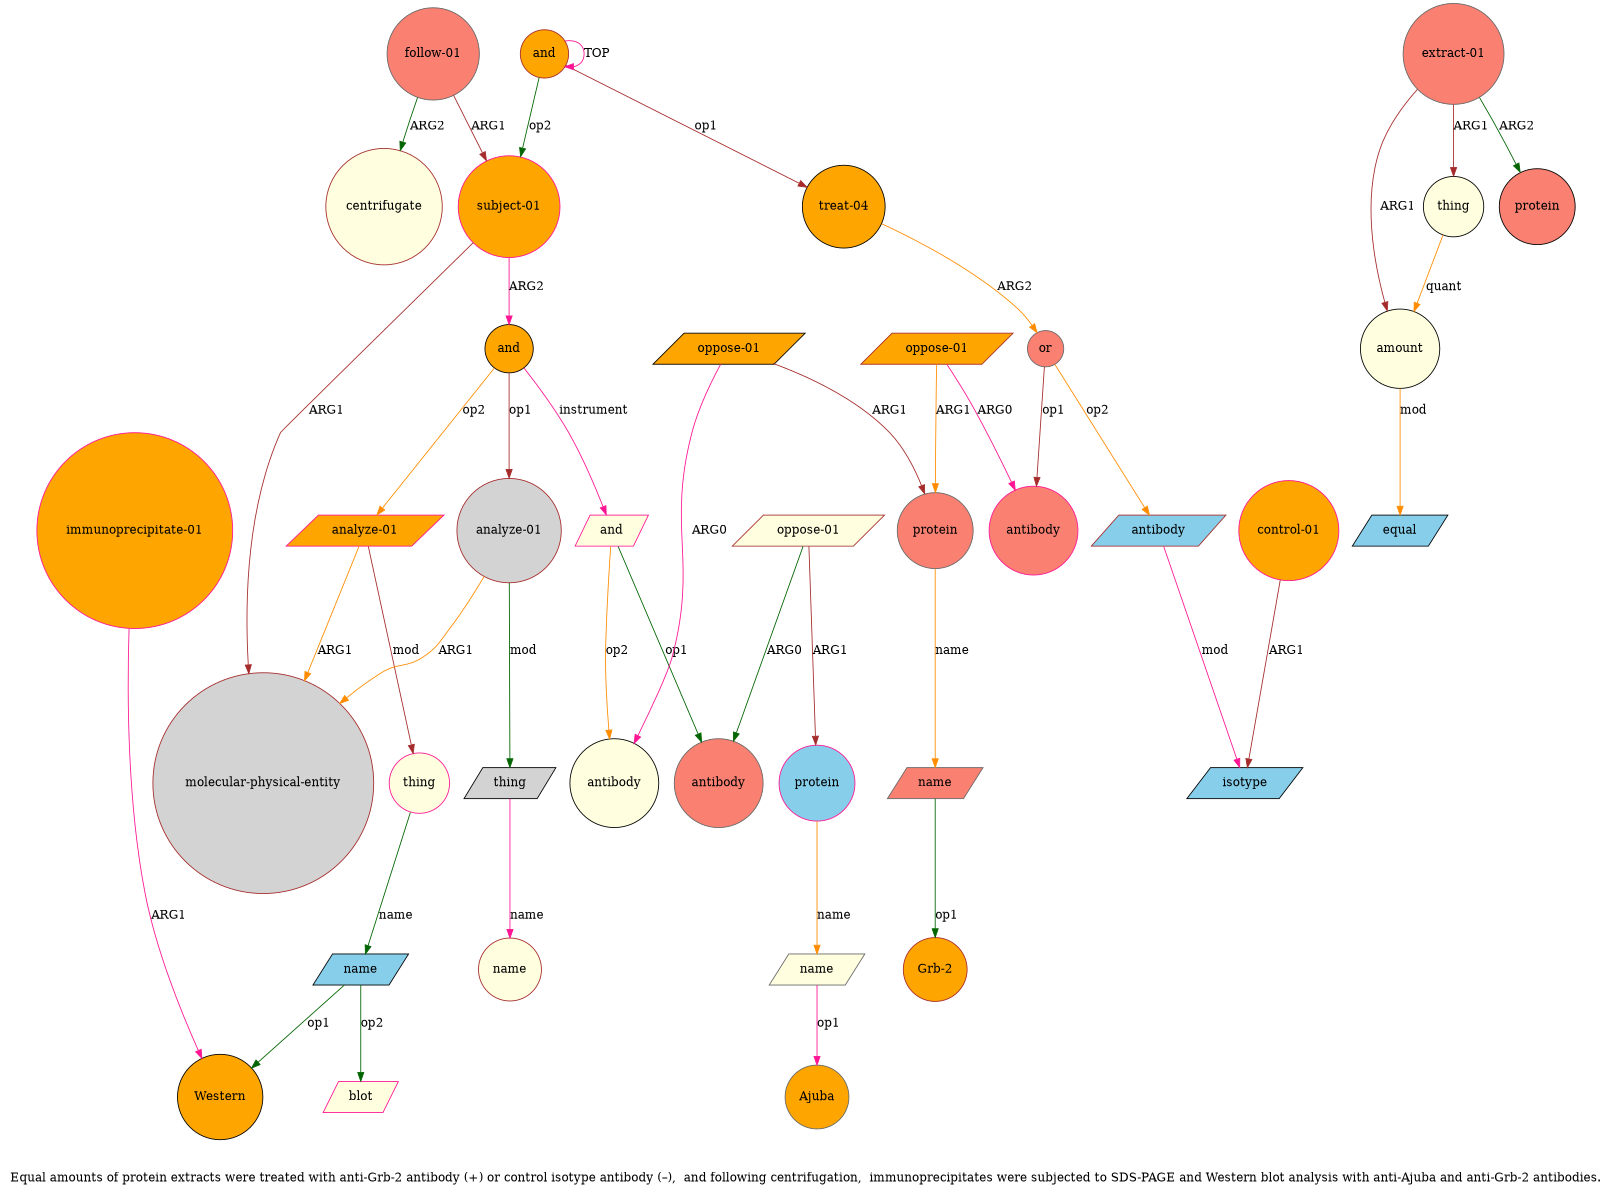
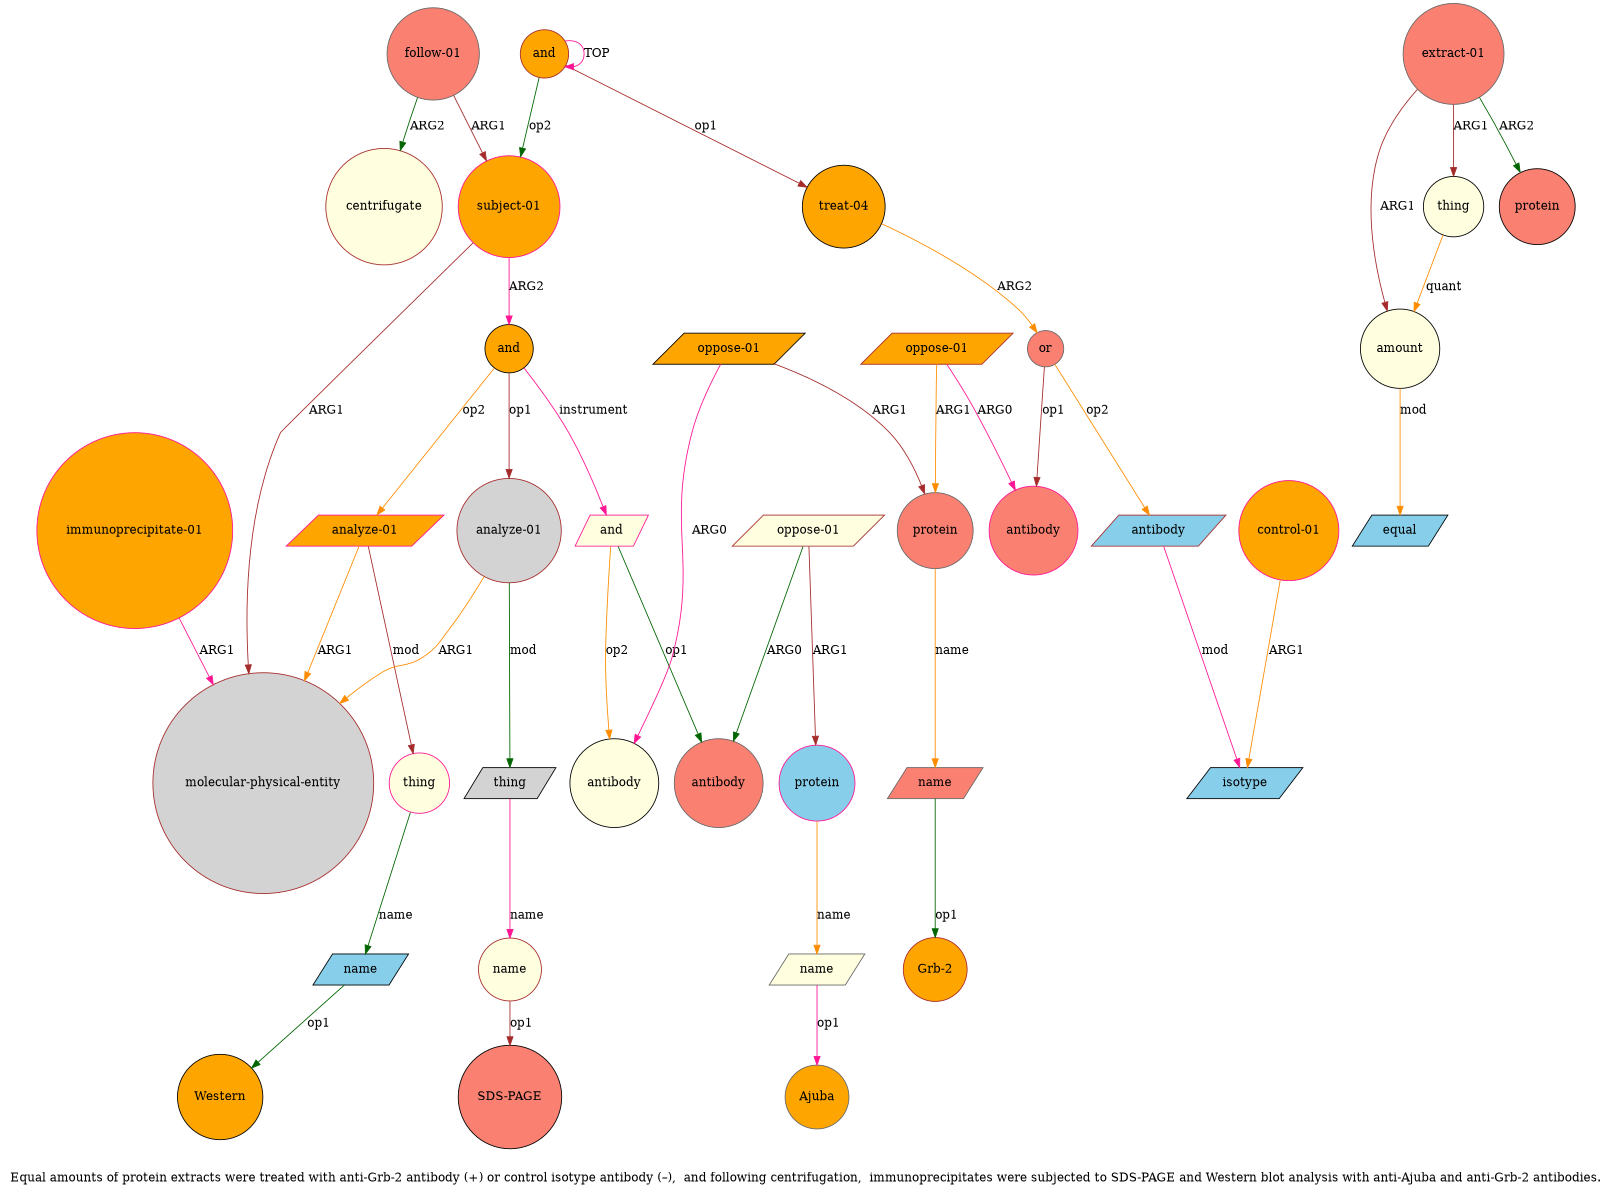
edge "control-01" -> "isotype": color brown -> darkorange
edge "immunoprecipitate-01" -> "Western": now "immunoprecipitate-01" -> "molecular-physical-entity"
node "blot": removed
node "SDS-PAGE": added
